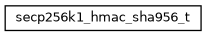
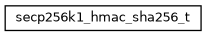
node "secp256k1_hmac_sha956_t": label "secp256k1_hmac_sha956_t" -> "secp256k1_hmac_sha256_t"
